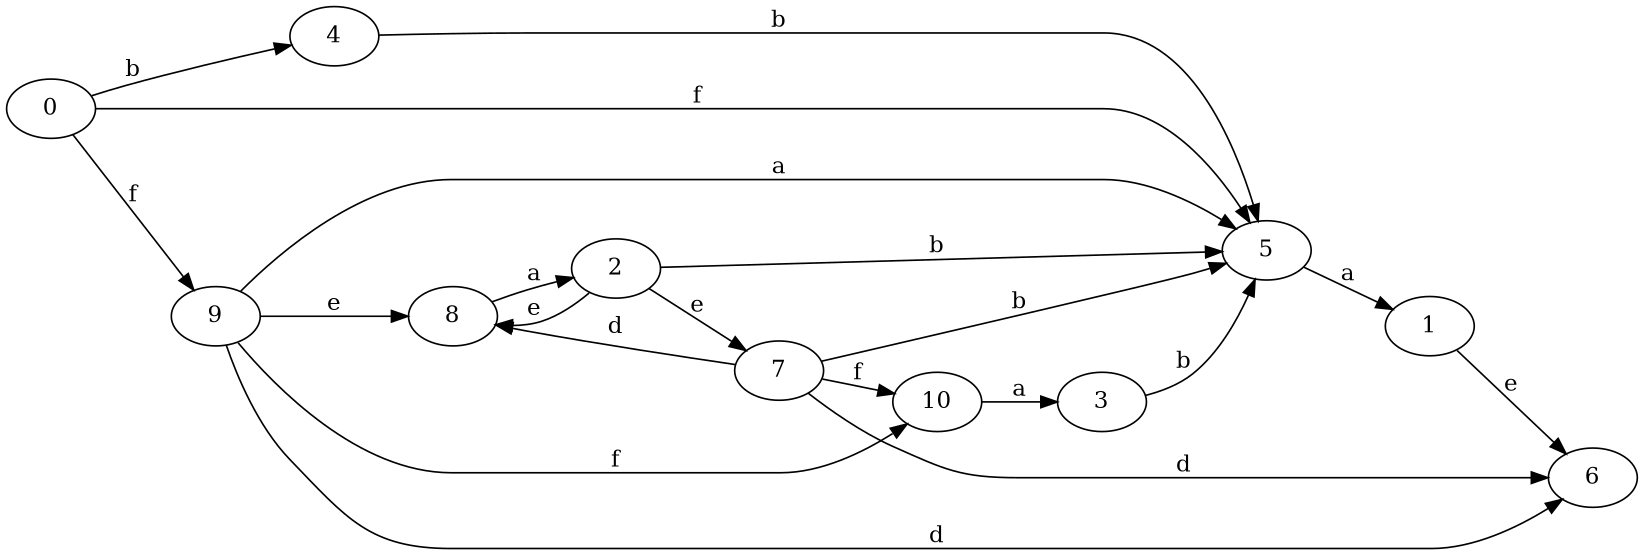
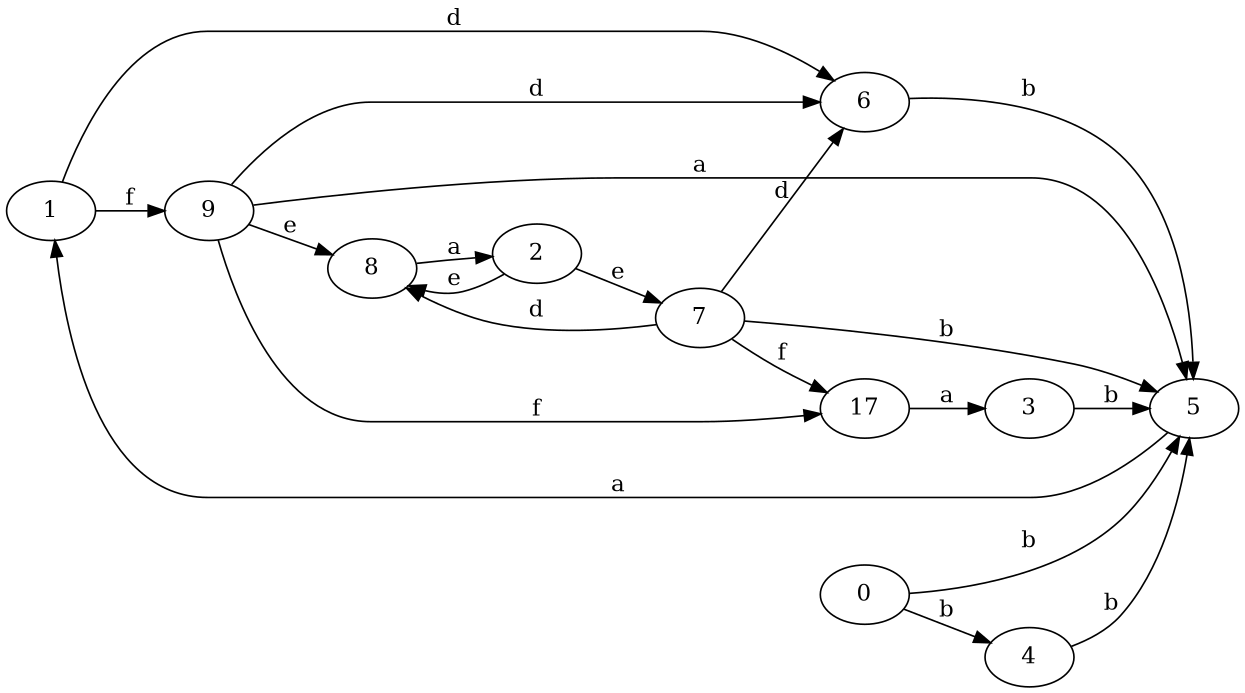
edge "0" -> "5": label "f" -> "b"
edge "0" -> "9": now "1" -> "9"
edge "2" -> "5": now "6" -> "5"
edge "1" -> "6": label "e" -> "d"
node "10": label "10" -> "17"
